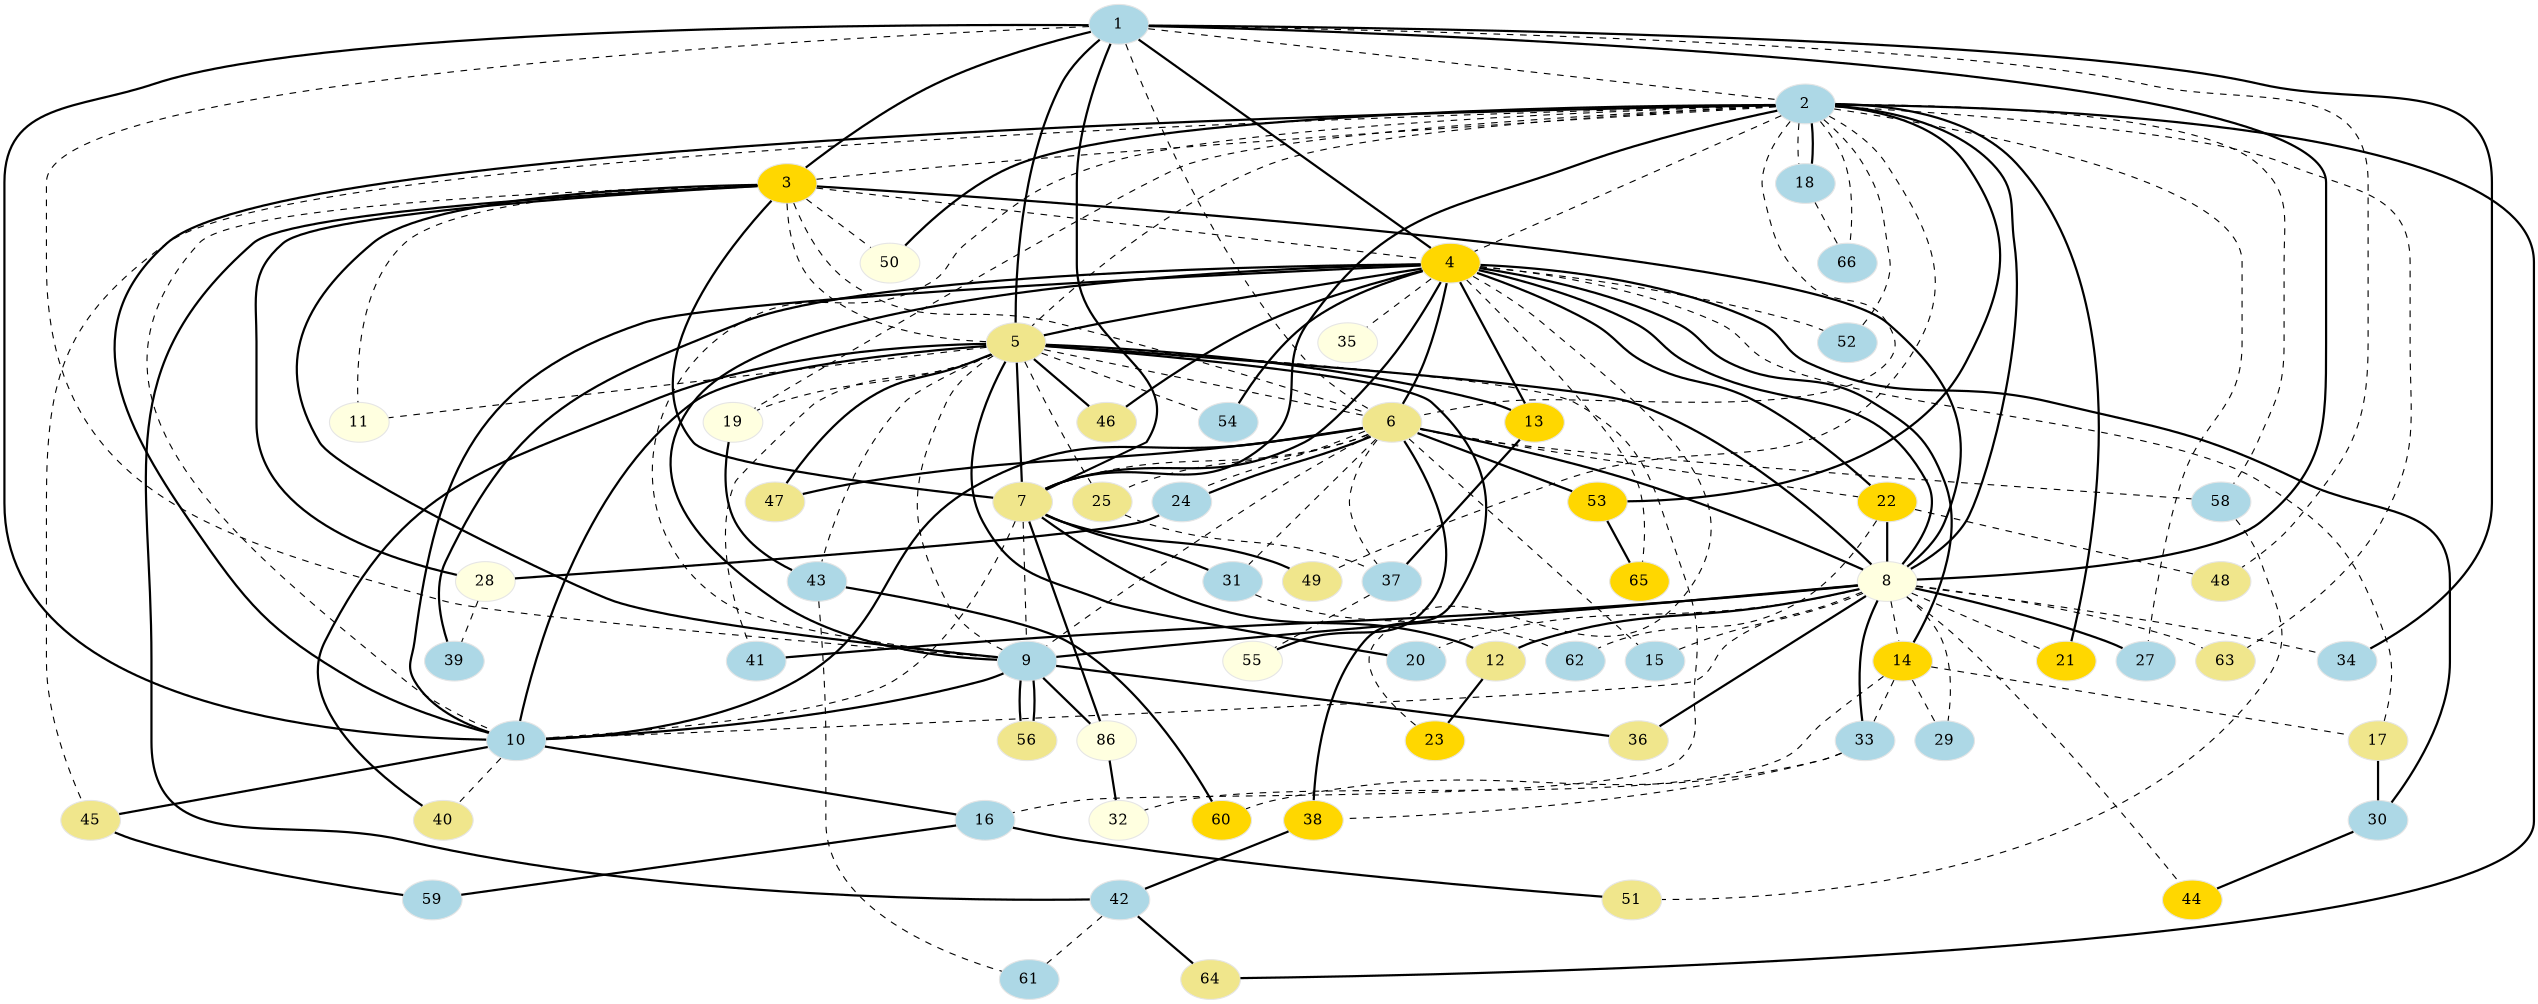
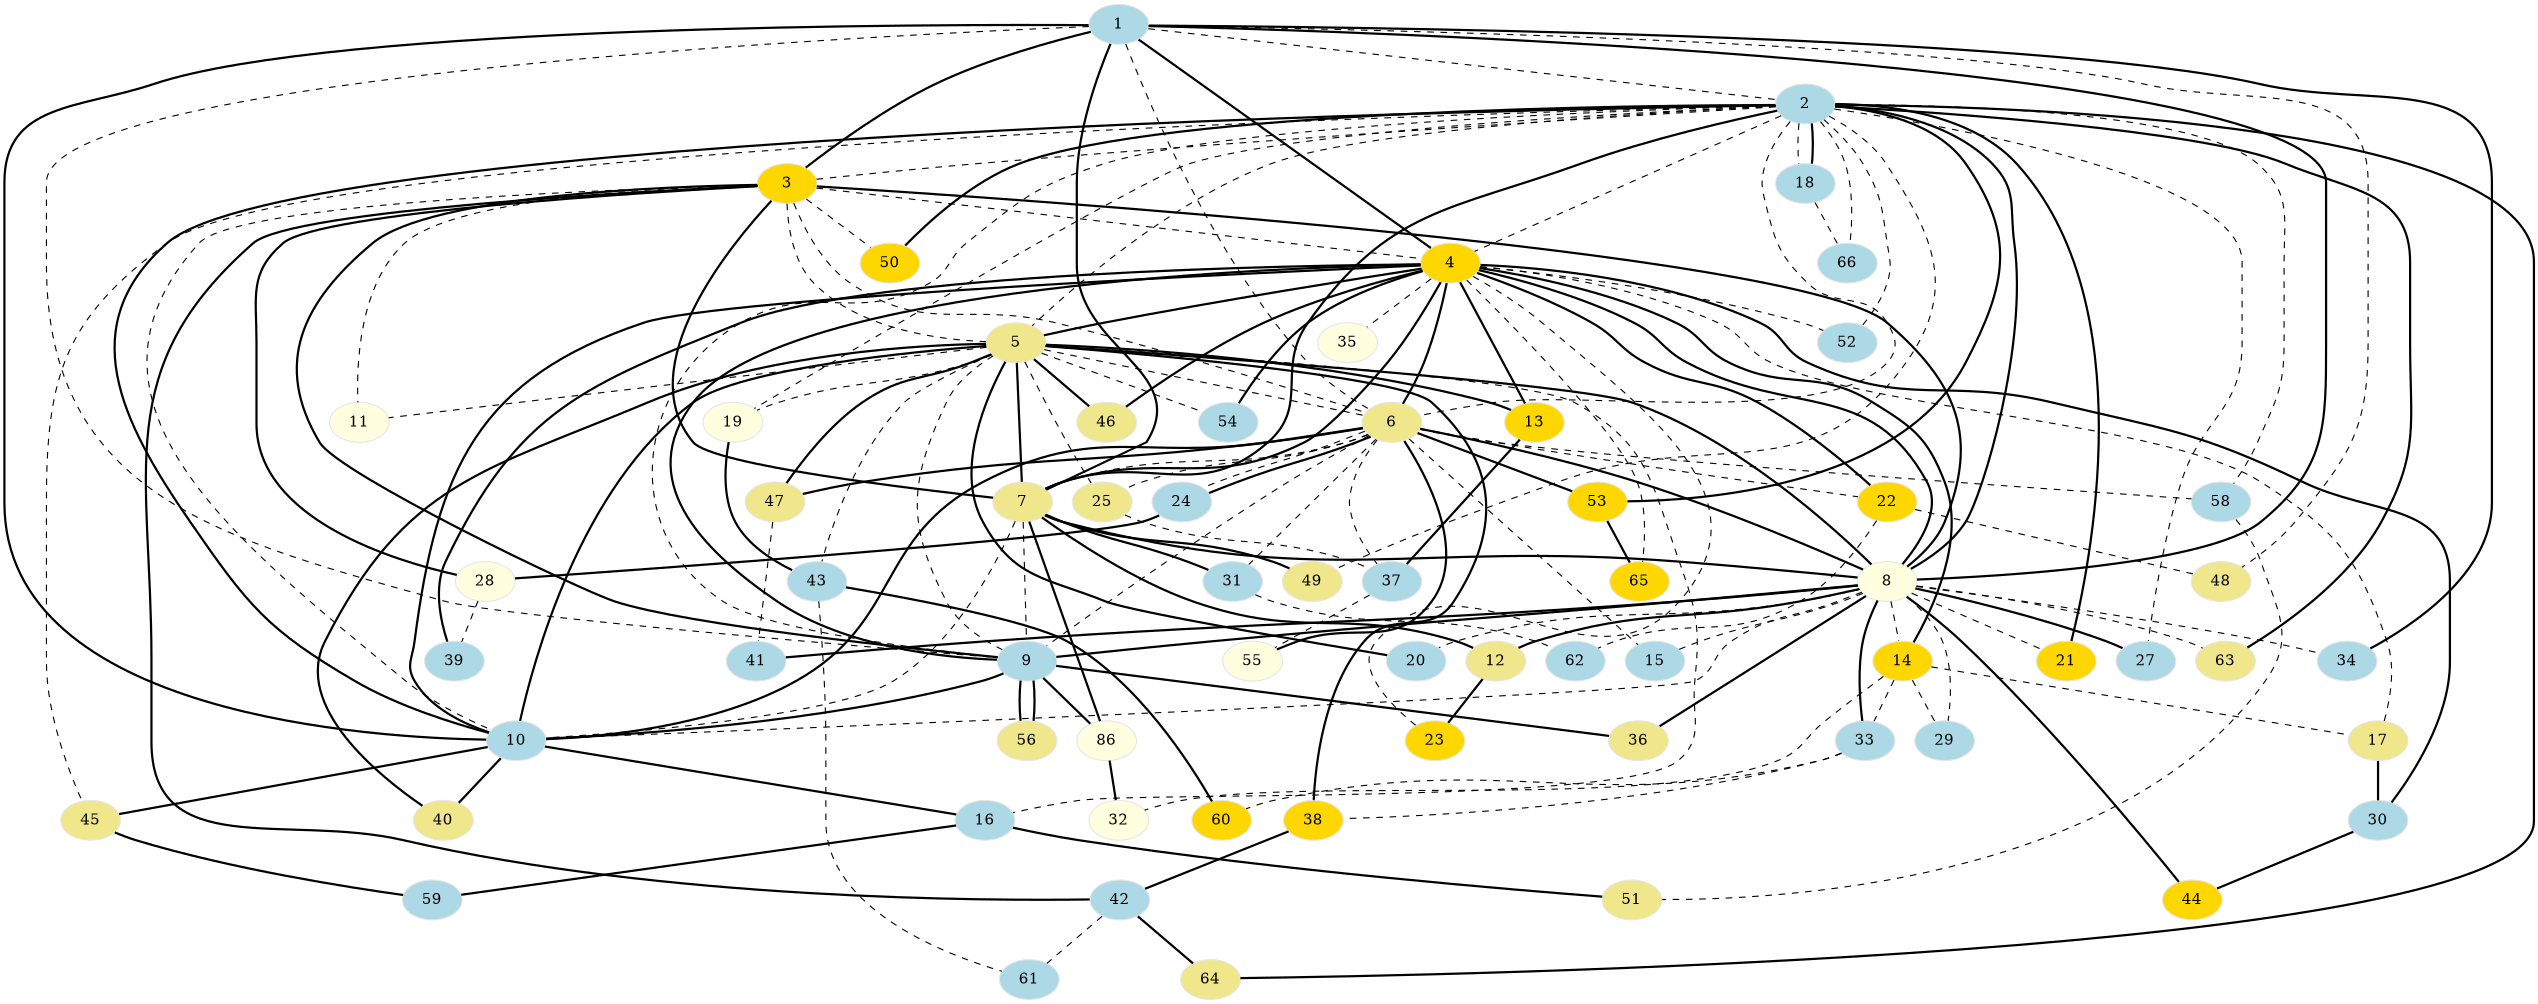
edge "1" -- "5": removed
edge "2" -- "63": style dashed -> bold
node "50": fillcolor lightyellow -> gold
edge "5" -- "41": now "47" -- "41"
edge "22" -- "8": now "7" -- "8"
edge "8" -- "44": style dashed -> bold
edge "10" -- "40": style dashed -> bold
